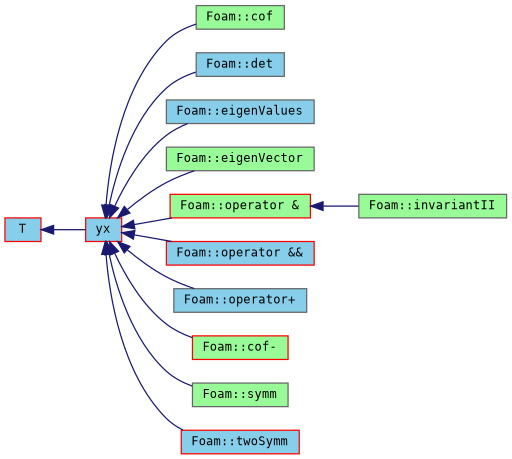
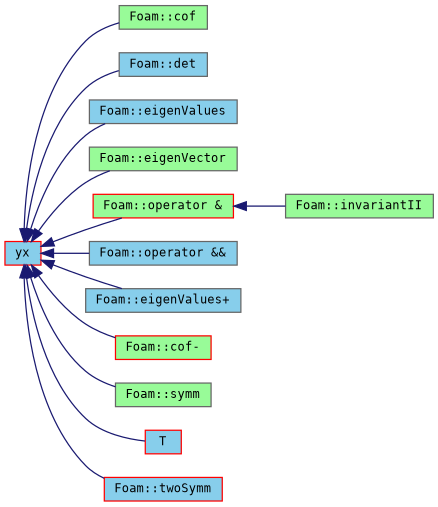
edge "yx" -> "T": reversed
node "Foam::operator &&": color red -> gray40
node "Foam::operator+": label "Foam::operator+" -> "Foam::eigenValues+"
